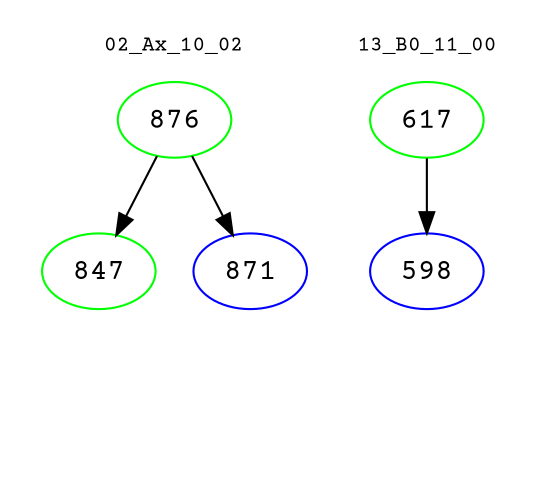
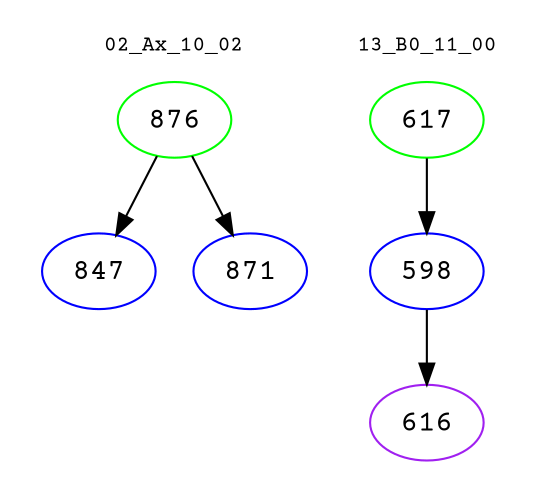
node "847": color green -> blue
node "616": added
